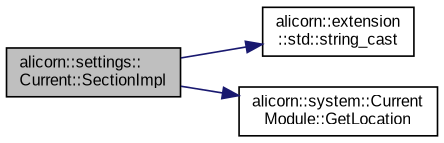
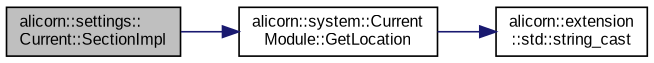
edge "alicorn::settings:: Current::SectionImpl" -> "alicorn::extension ::std::string_cast": now "alicorn::system::Current Module::GetLocation" -> "alicorn::extension ::std::string_cast"
